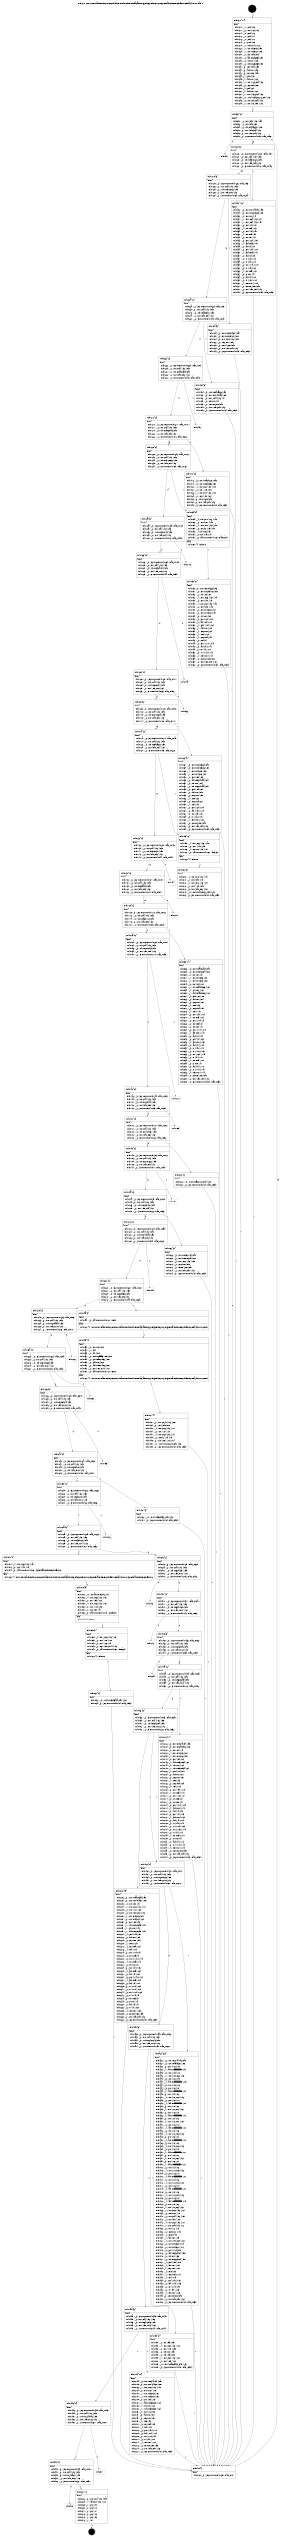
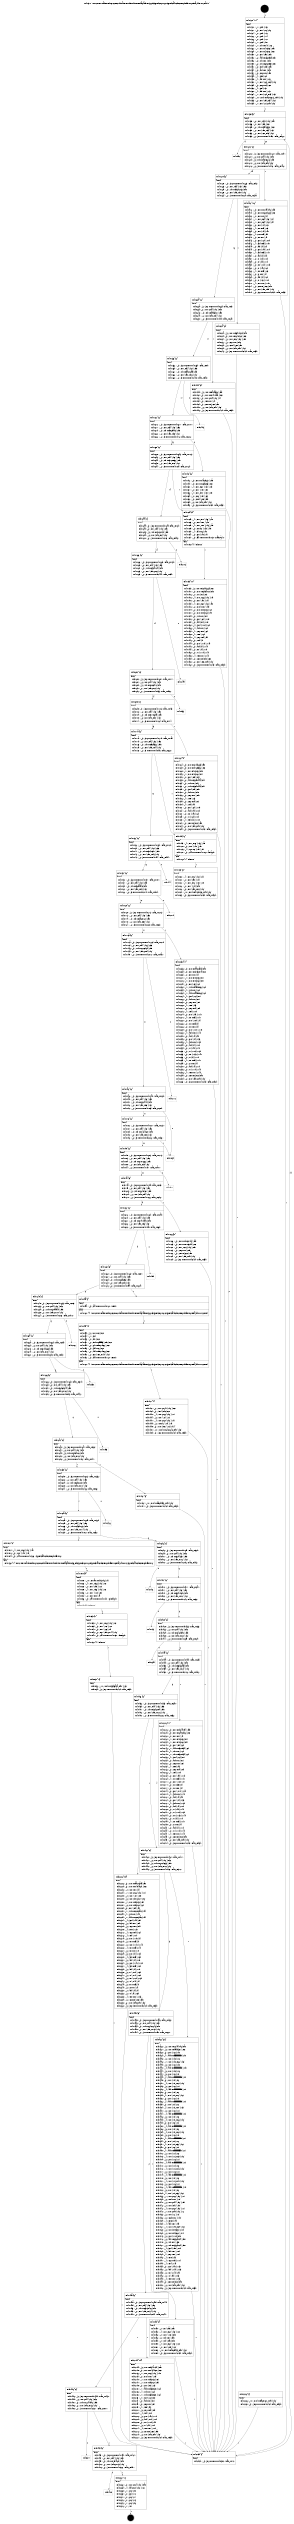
edge "0x4017c2 [28]" -> "0x402226 [15]": now "0x4017c2 [28]" -> "0x401e5f"
